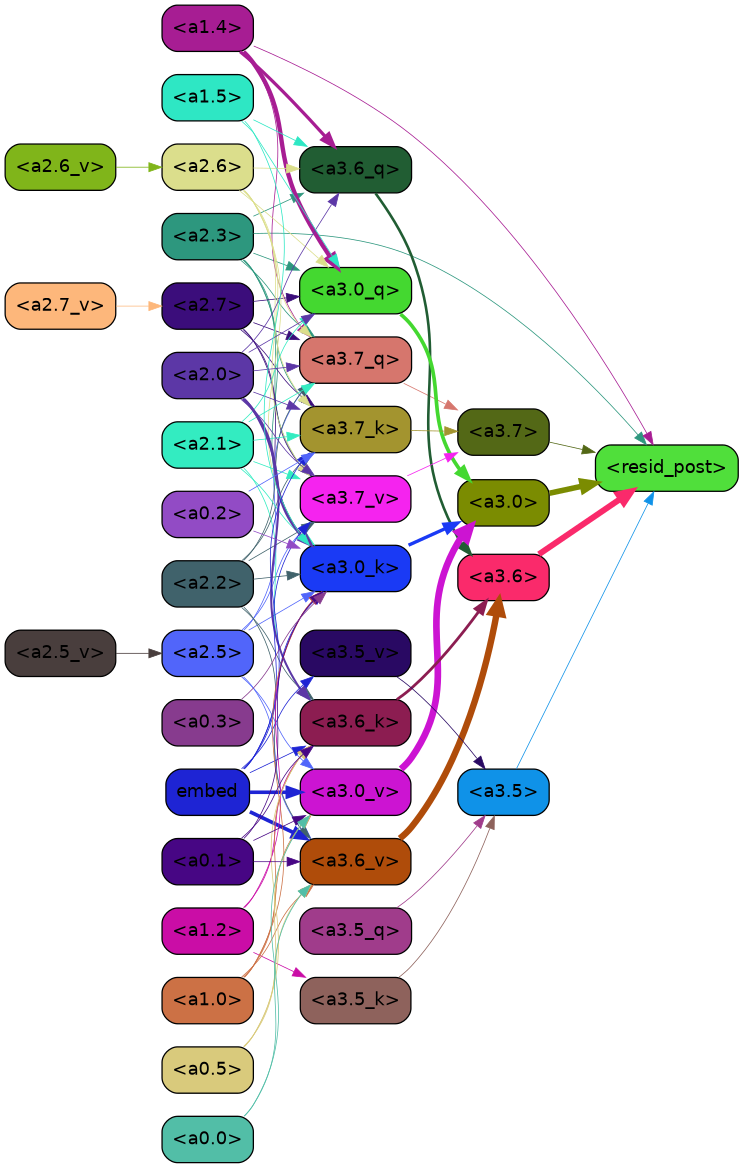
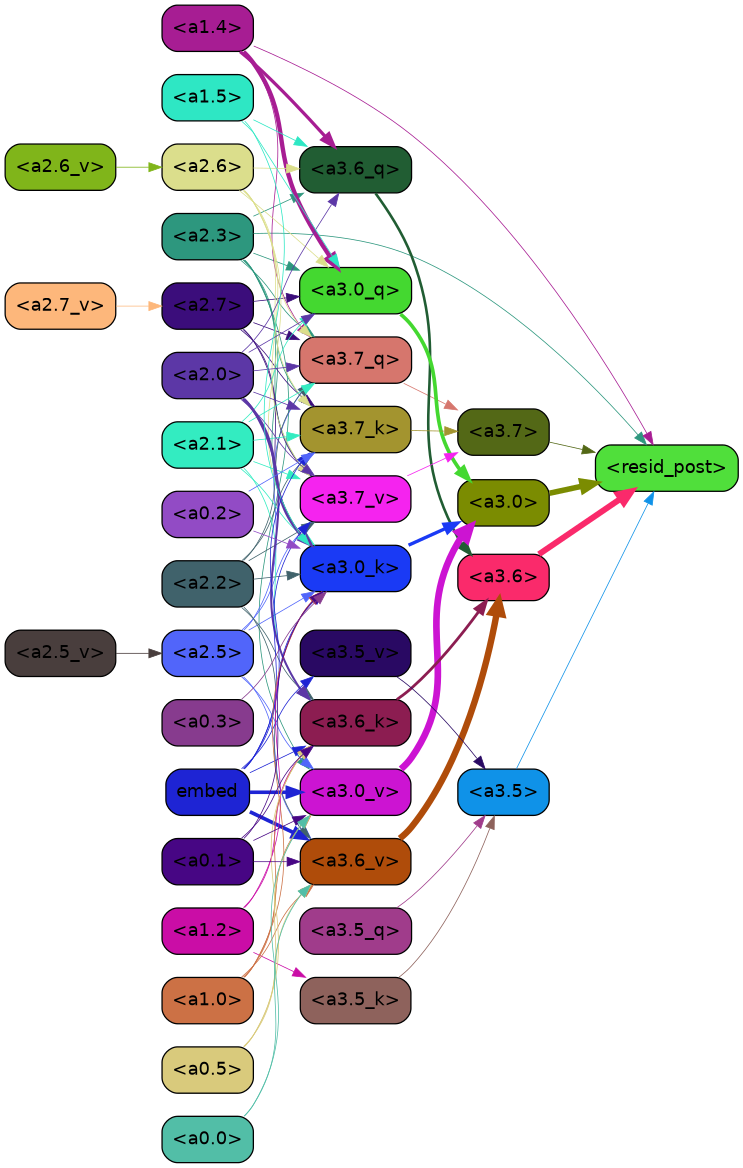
edge "<a2.3>" -> "<a3.0_v>": added
